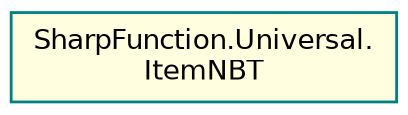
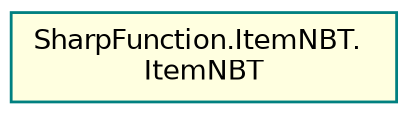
node "SharpFunction.Universal. ItemNBT": label "SharpFunction.Universal. ItemNBT" -> "SharpFunction.ItemNBT. ItemNBT"
